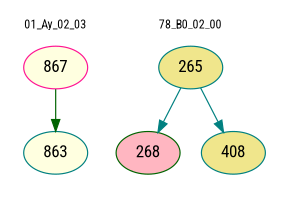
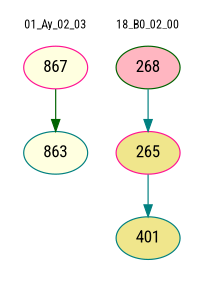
cluster "78_B0_02_00": label "78_B0_02_00" -> "18_B0_02_00"
node "265": color teal -> deeppink
edge "265" -> "268": reversed
node "408": label "408" -> "401"
